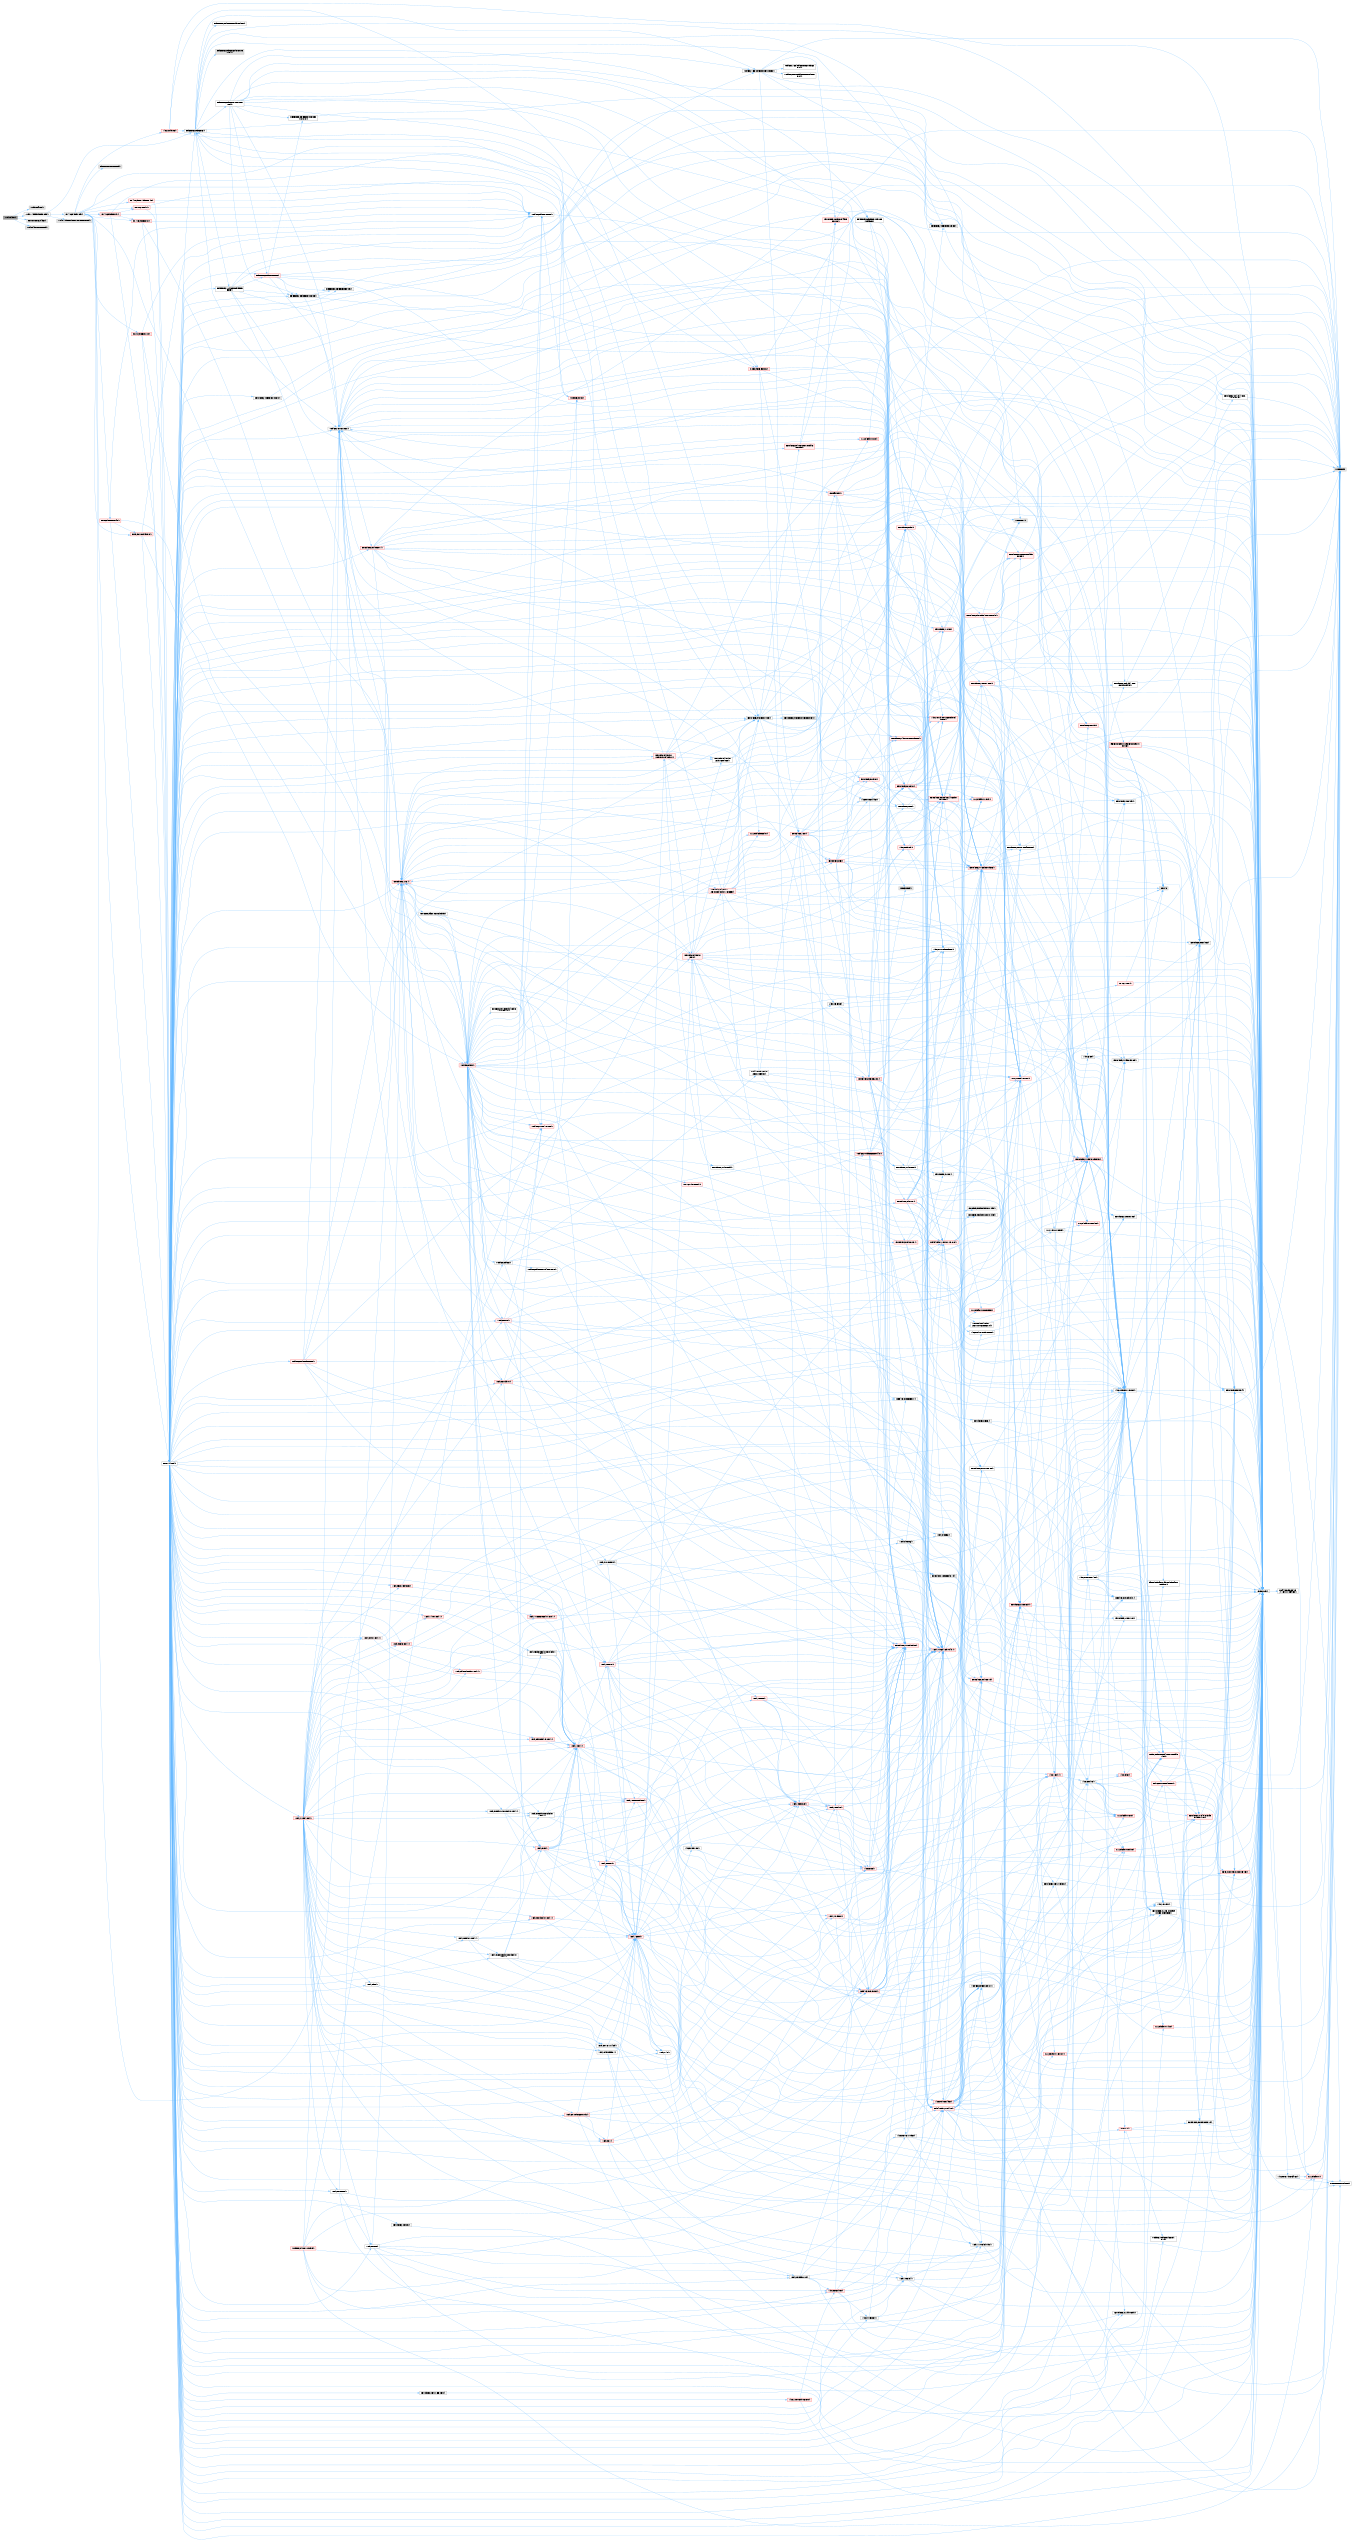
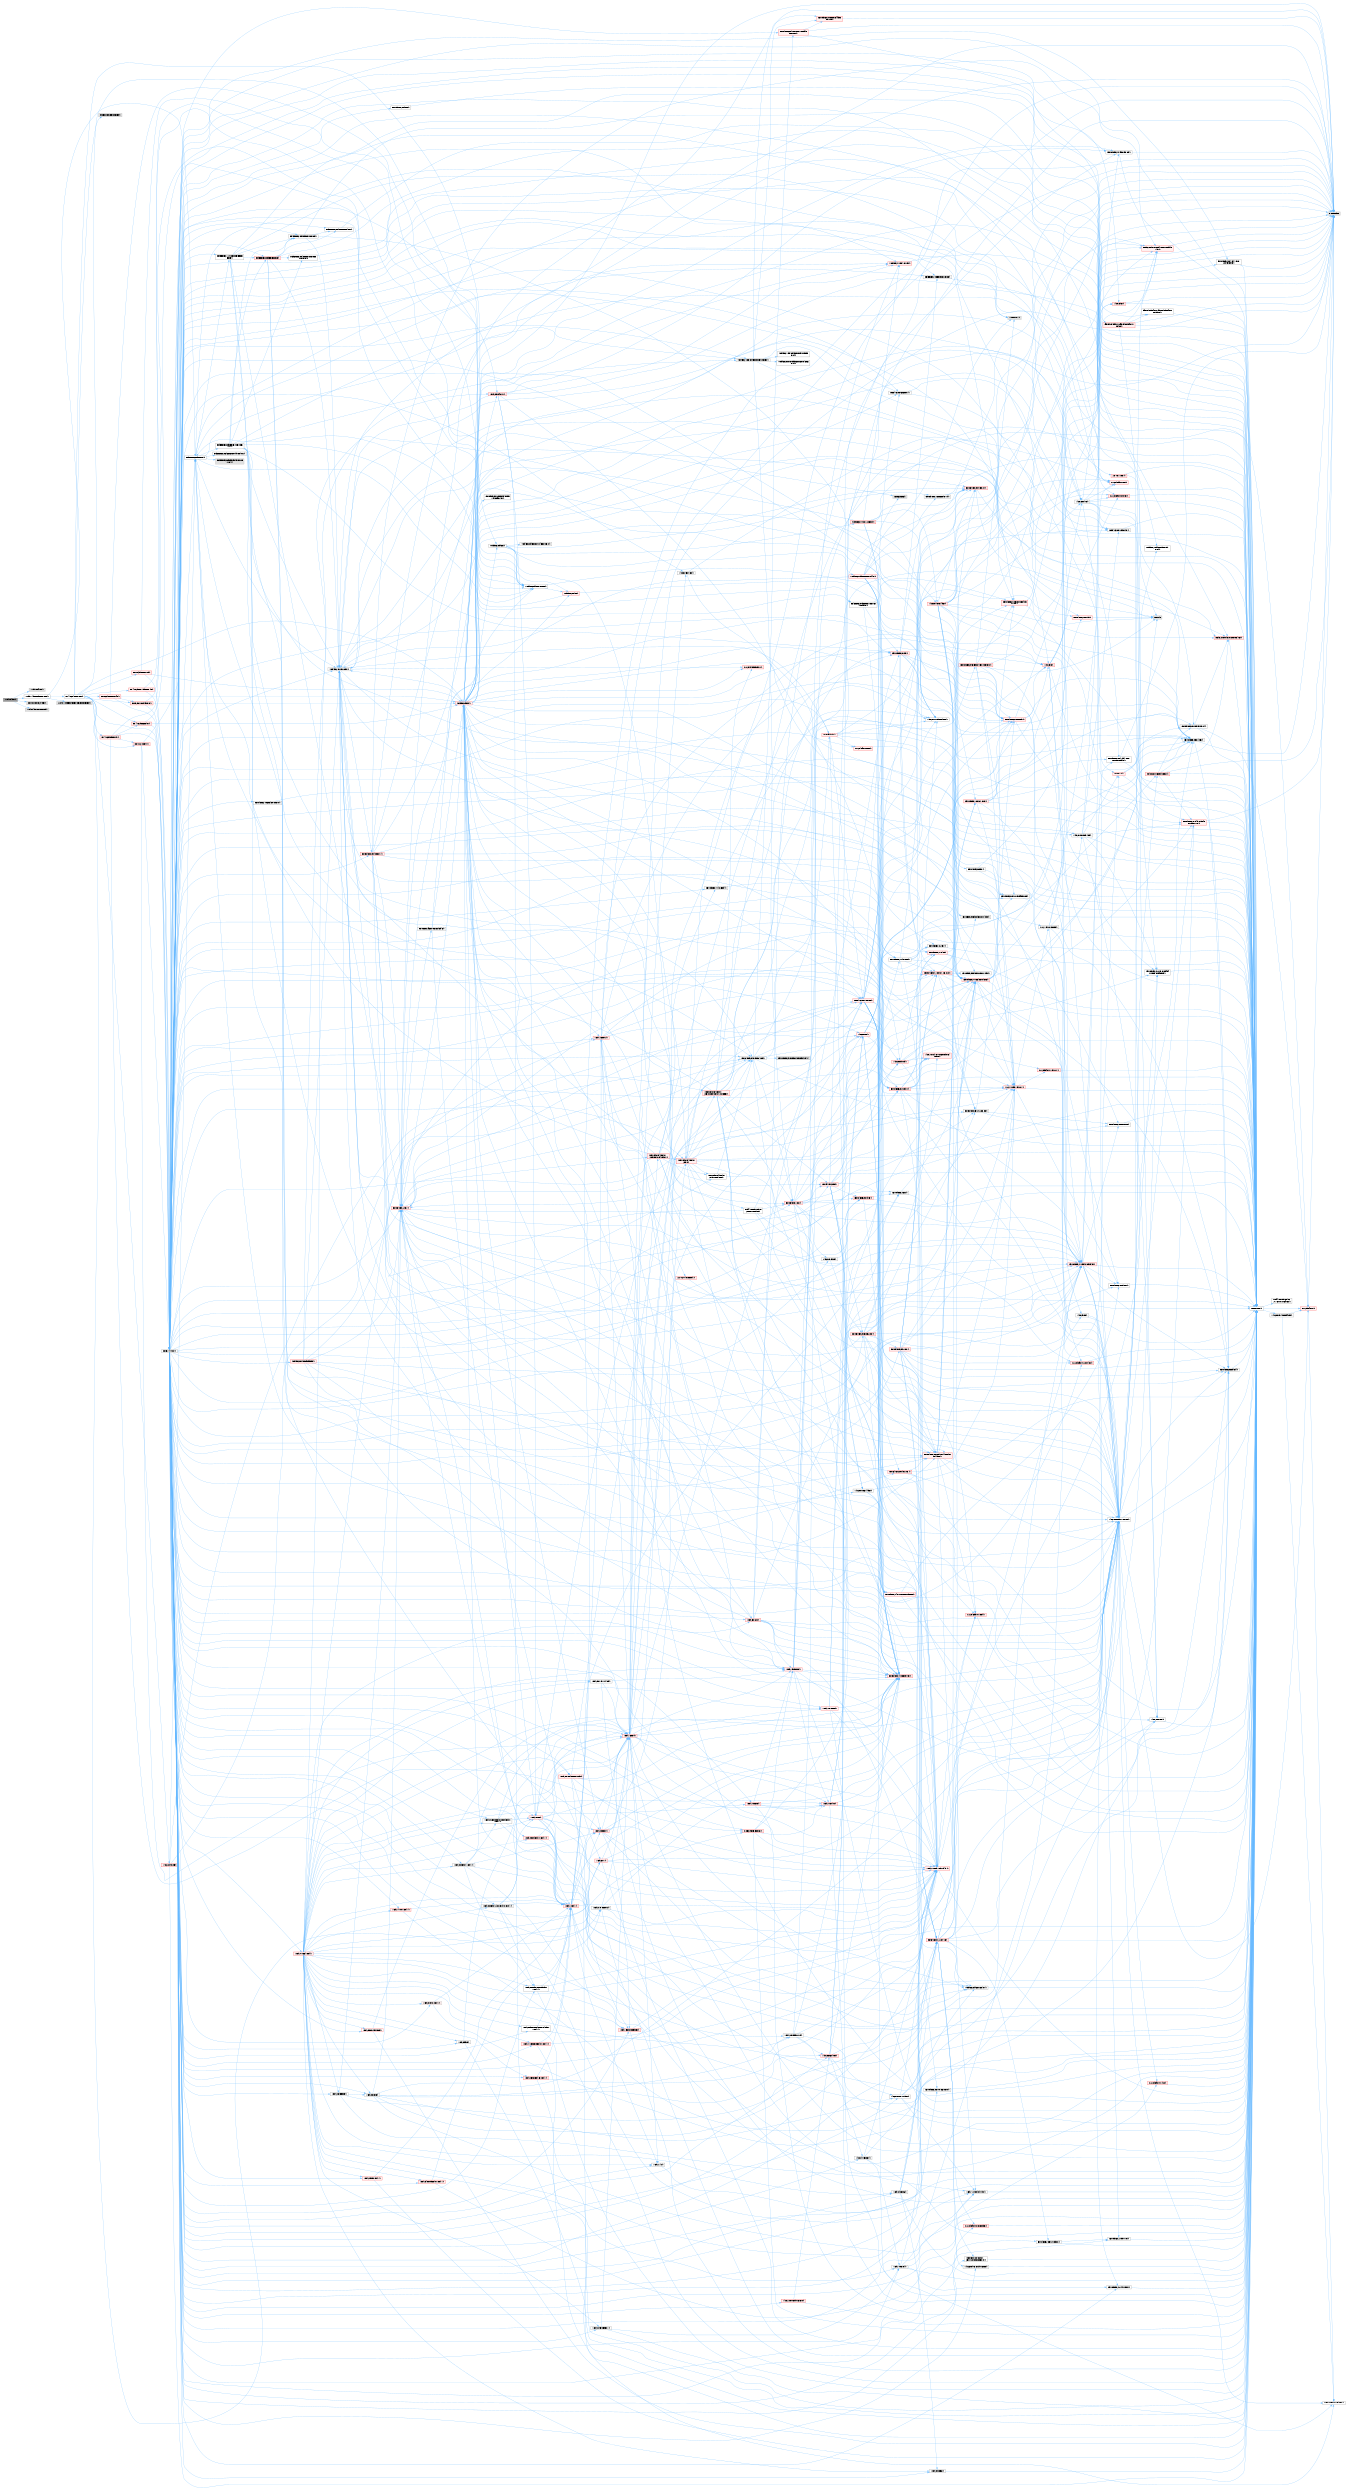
edge "Containers/ContainerAllocation Policies.h" -> "HAL/PlatformAtomics.h": now "Containers/BitArray.h" -> "HAL/PlatformAtomics.h"
edge "Templates/UniquePtr.h" -> "Templates/RemoveExtent.h": added
node "Misc/Matrix.h": label "Misc/Matrix.h" -> "Misc/Crc.h"
edge "UObject/Object.h" -> "Misc/StringBuilder.h": now "UObject/Object.h" -> "UObject/PrimaryAssetId.h"
